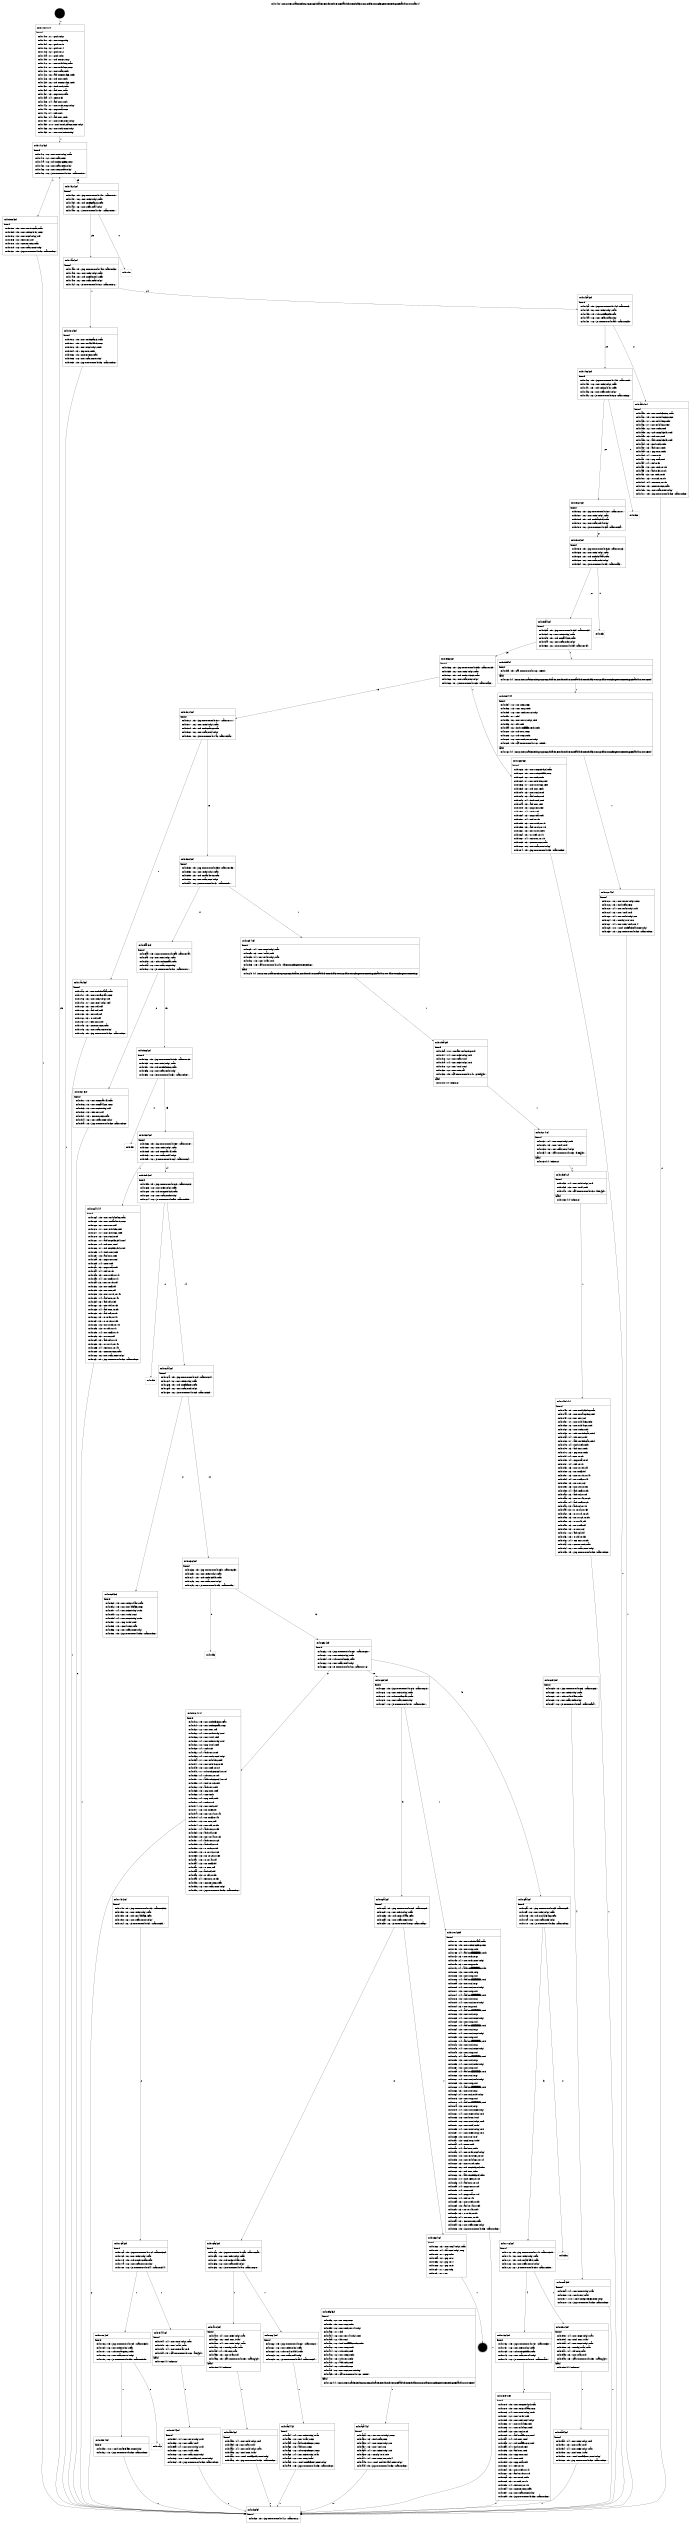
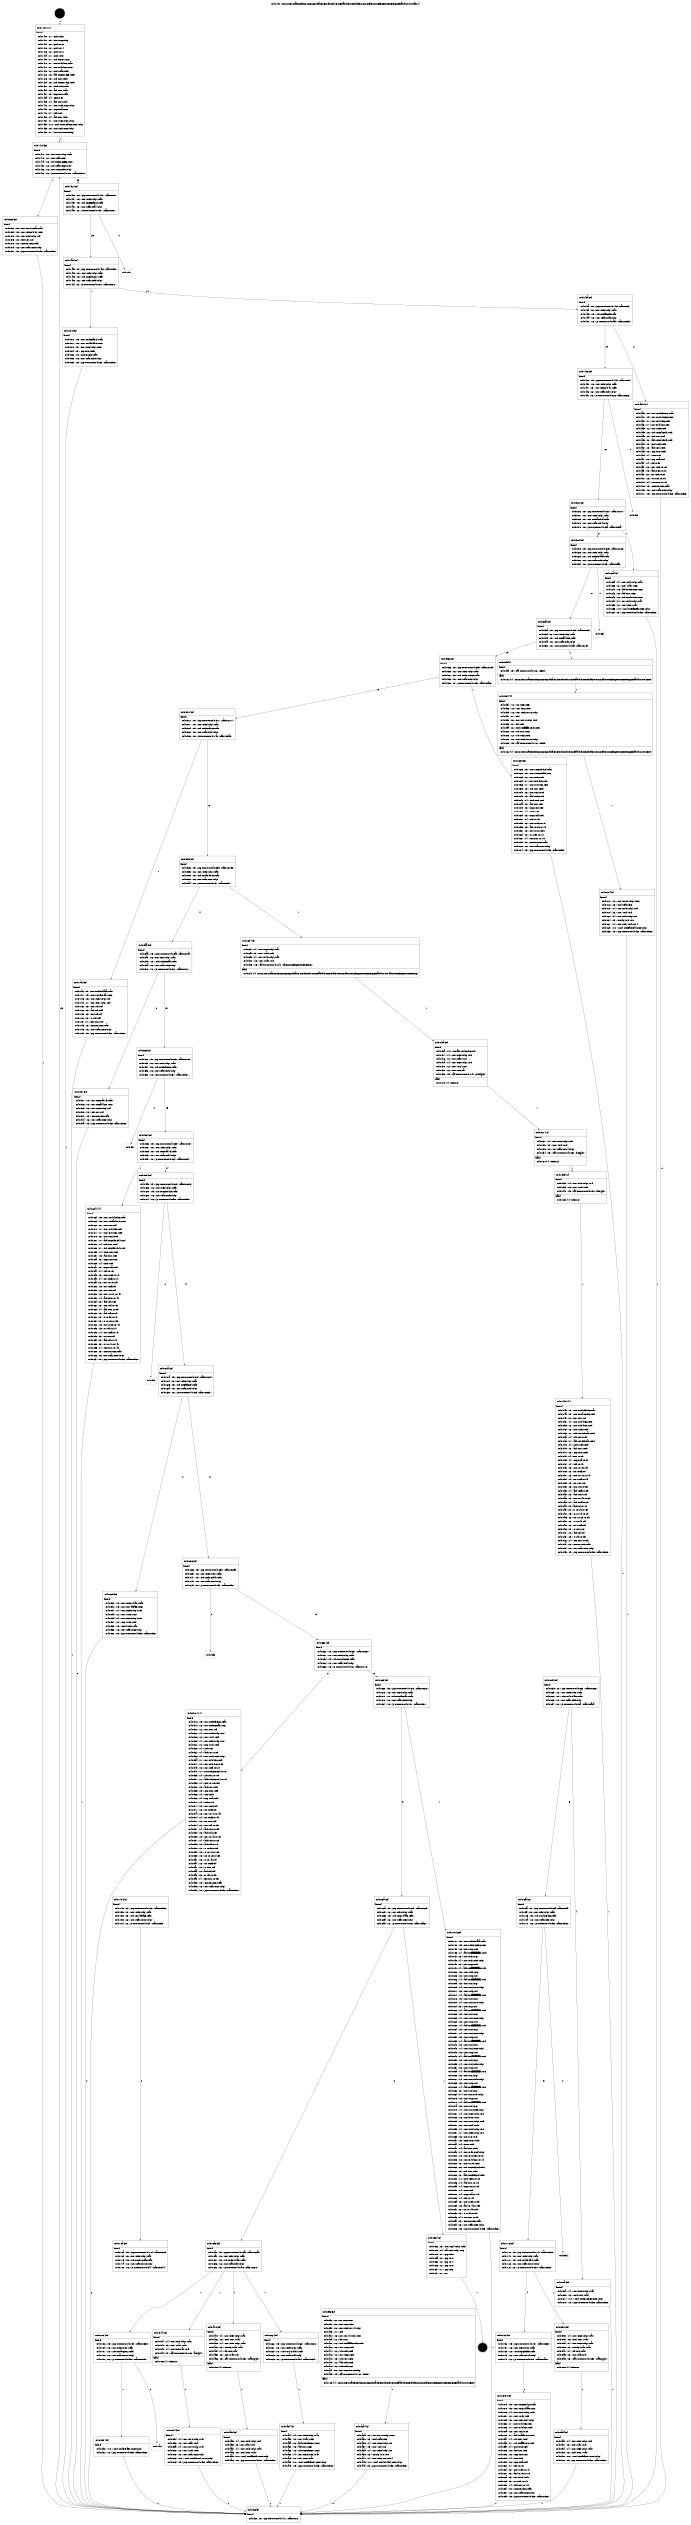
node "0x401c3a [42]": added
edge "0x401652 [28]" -> "0x4016fa [28]": now "0x4016de [28]" -> "0x4016fa [28]"
edge "0x4019cd [36]" -> "0x401fce [5]": added, label "2"
edge "0x40176a [28]" -> "0x401944 [16]": now "0x4016a6 [28]" -> "0x401944 [16]"
edge "0x40176a [28]" -> "0x401786 [28]": now "0x4016a6 [28]" -> "0x401786 [28]"
